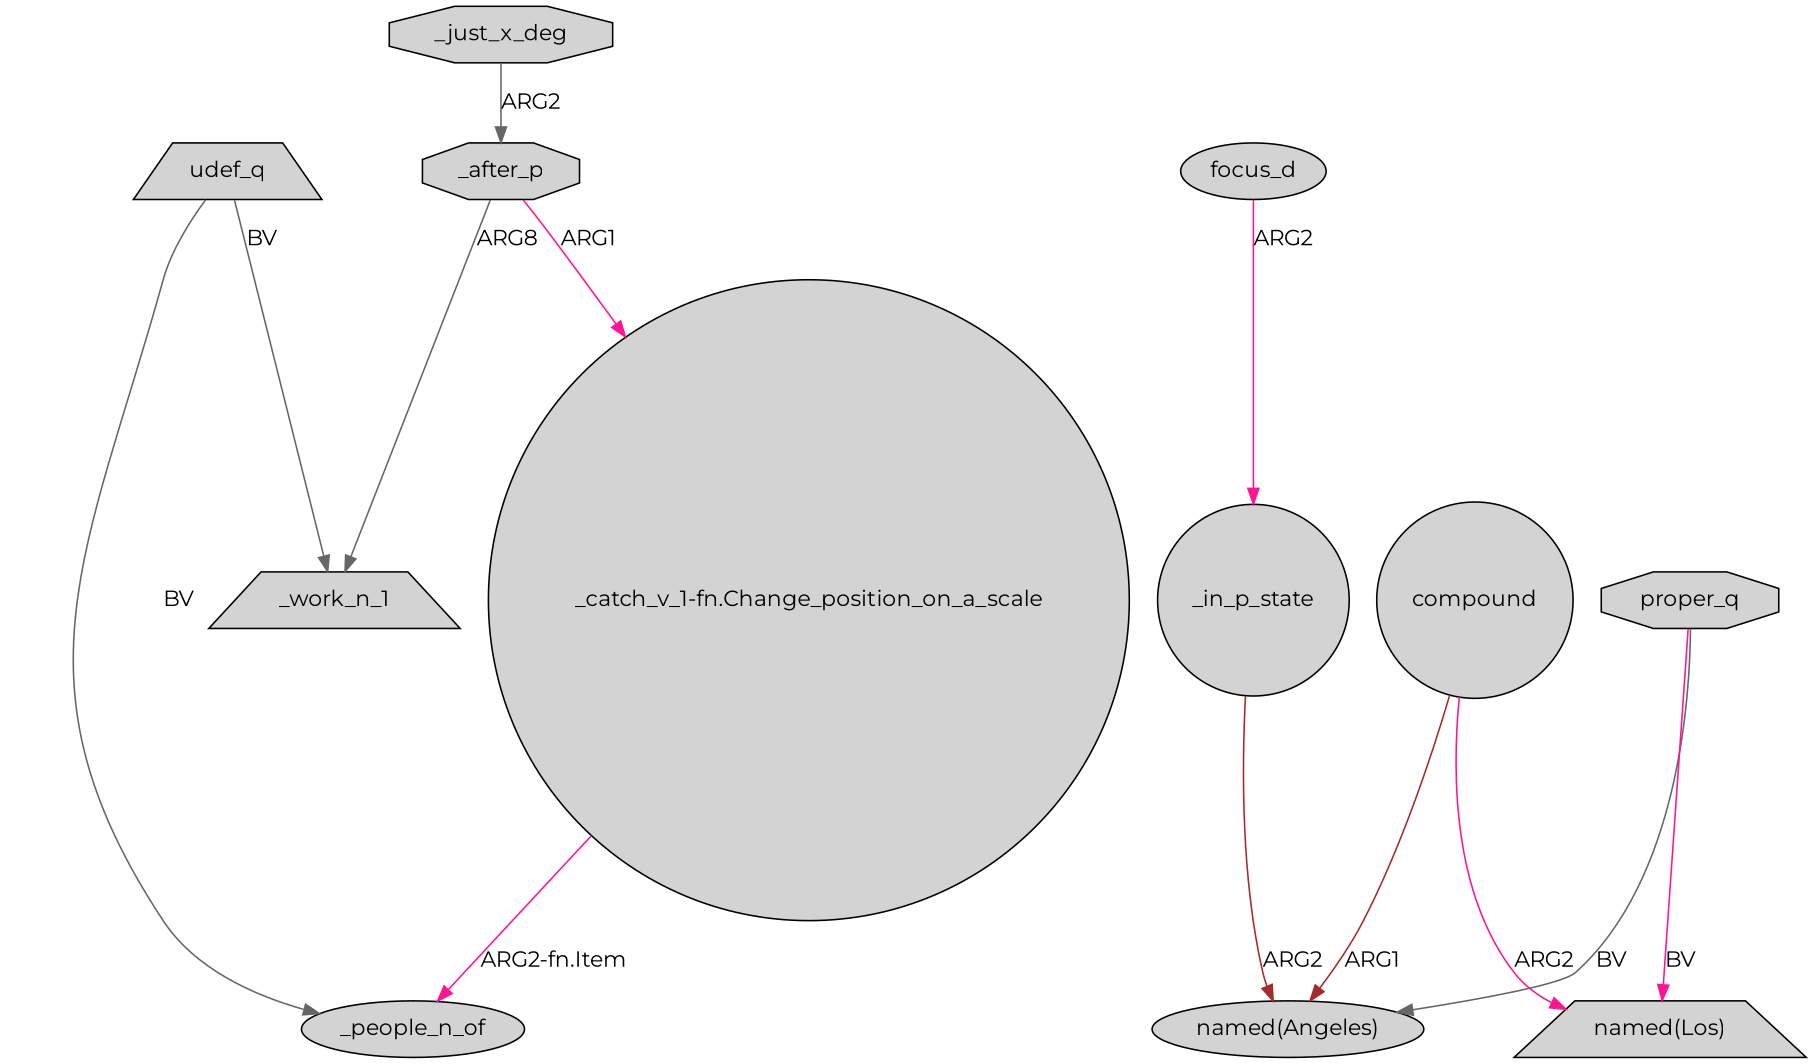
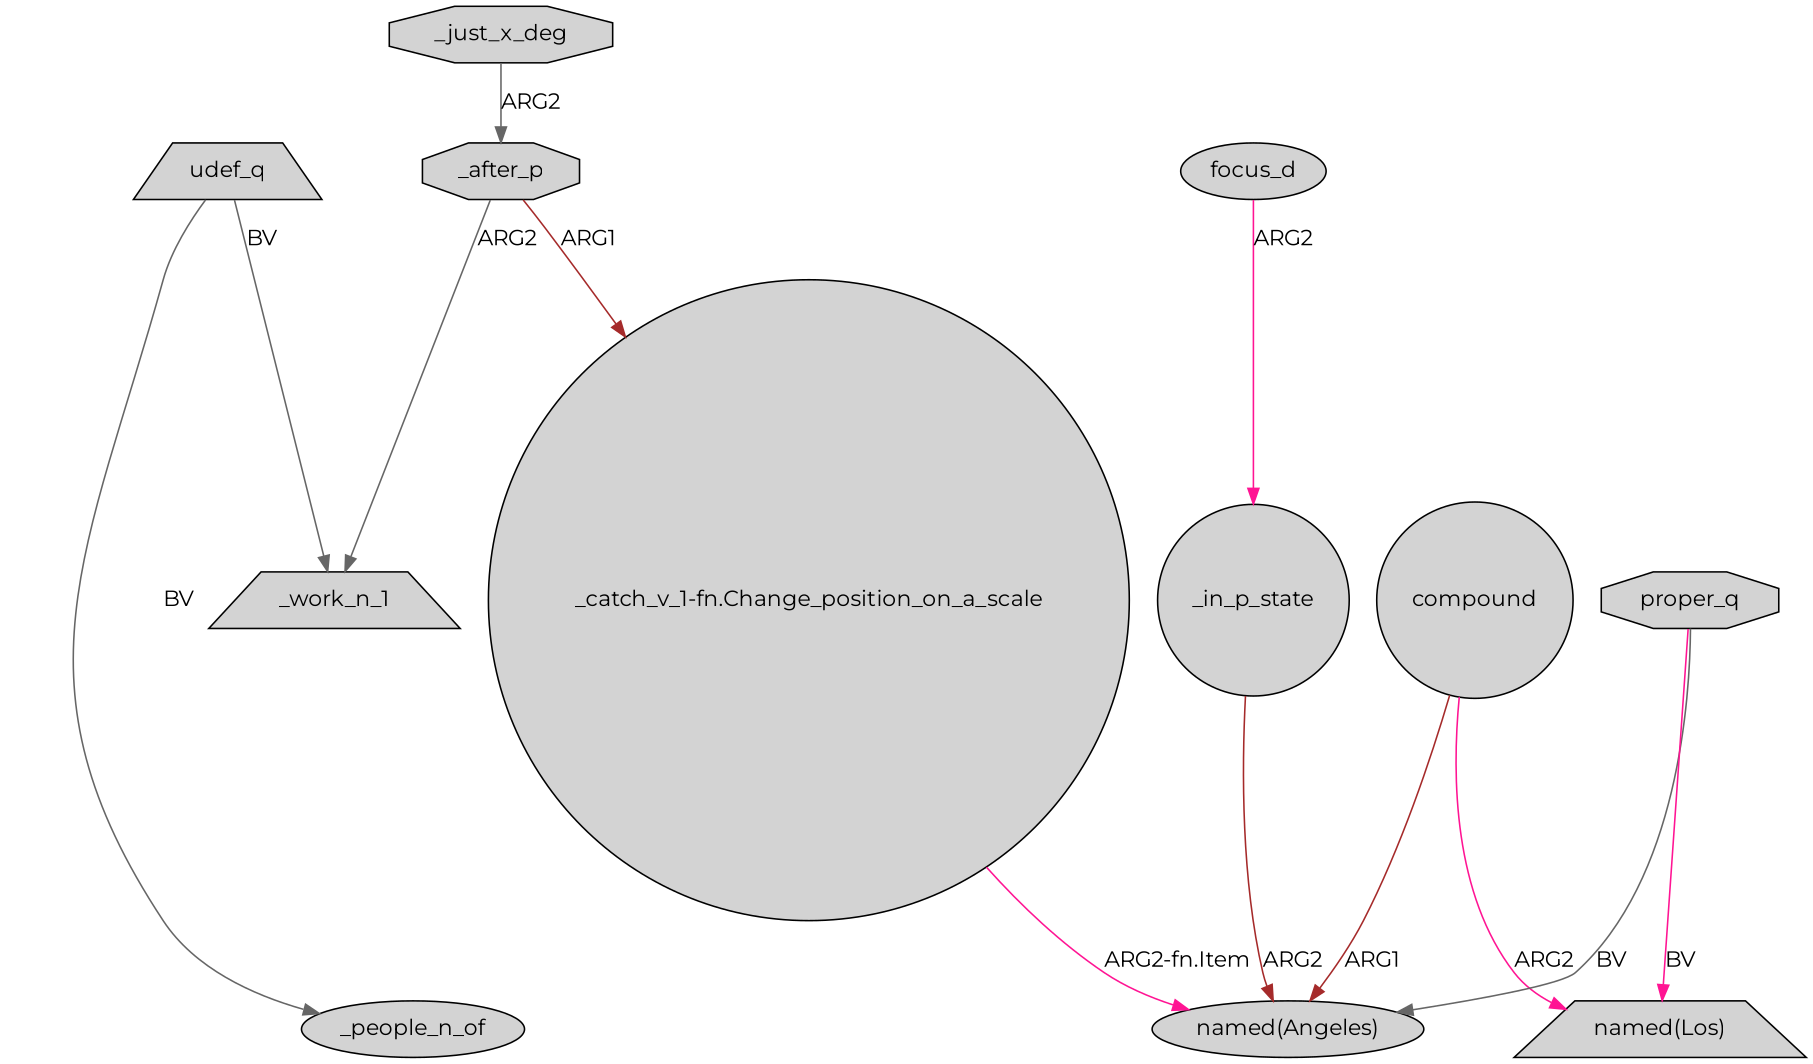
edge "_after_p" -> "_work_n_1": label "ARG8" -> "ARG2"
edge "_after_p" -> "_catch_v_1-fn.Change_position_on_a_scale": color deeppink -> brown
edge "_catch_v_1-fn.Change_position_on_a_scale" -> "_people_n_of": now "_catch_v_1-fn.Change_position_on_a_scale" -> "named(Angeles)"
